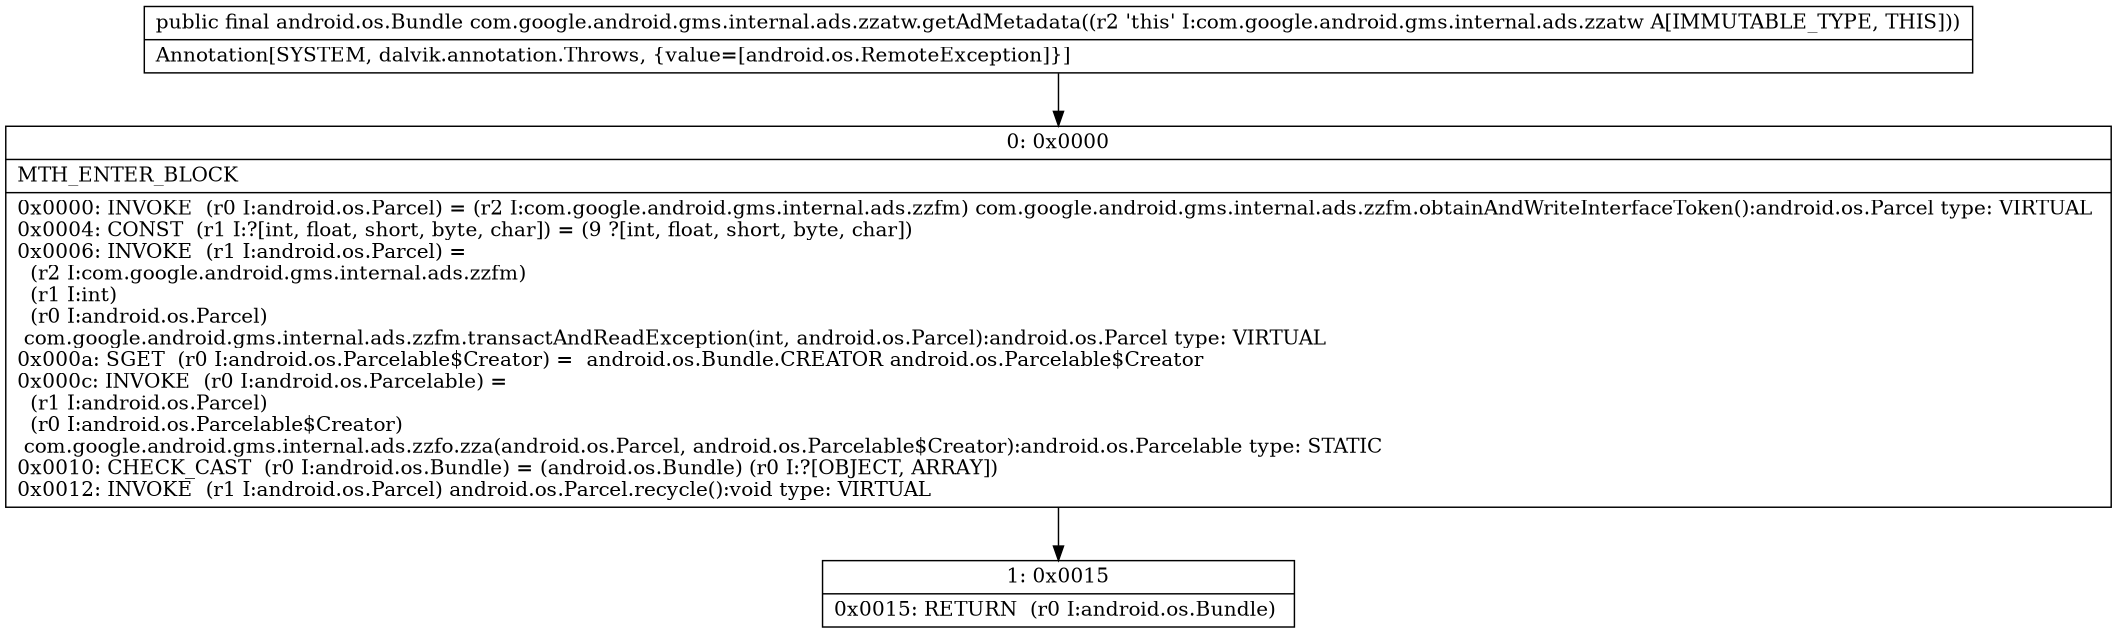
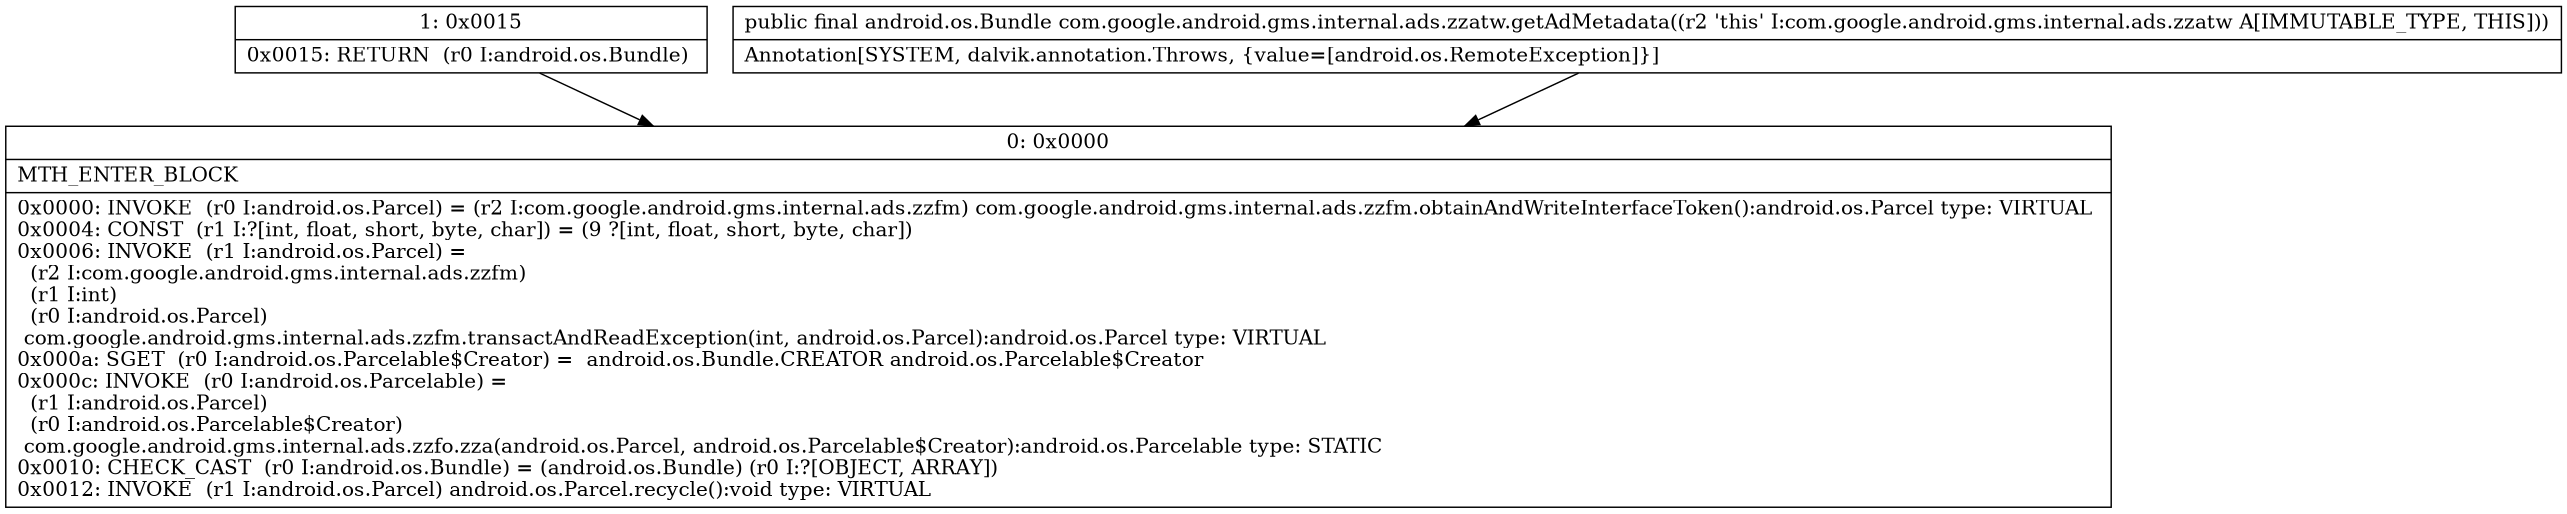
edge "0: 0x0000" -> "1: 0x0015": reversed
